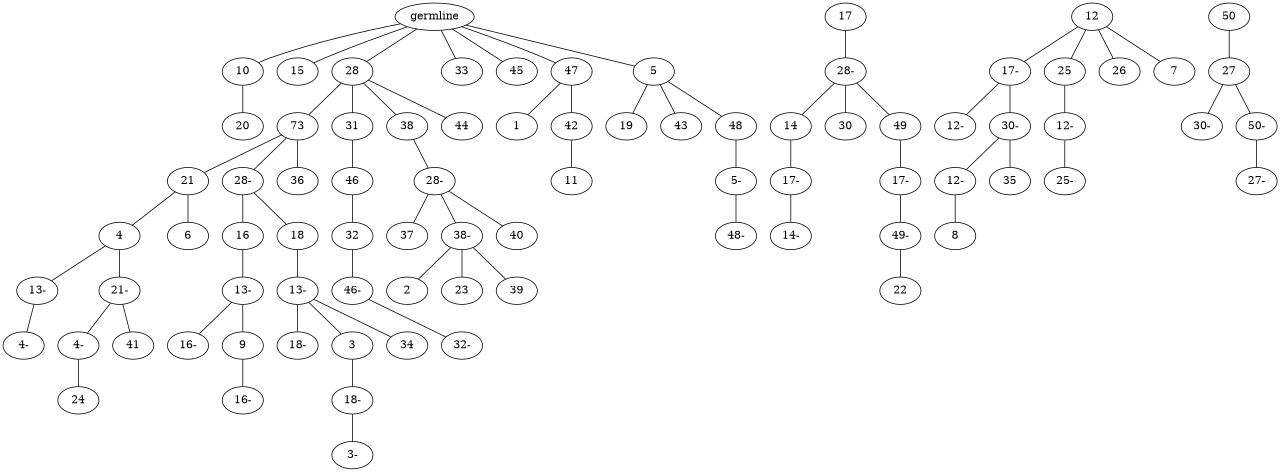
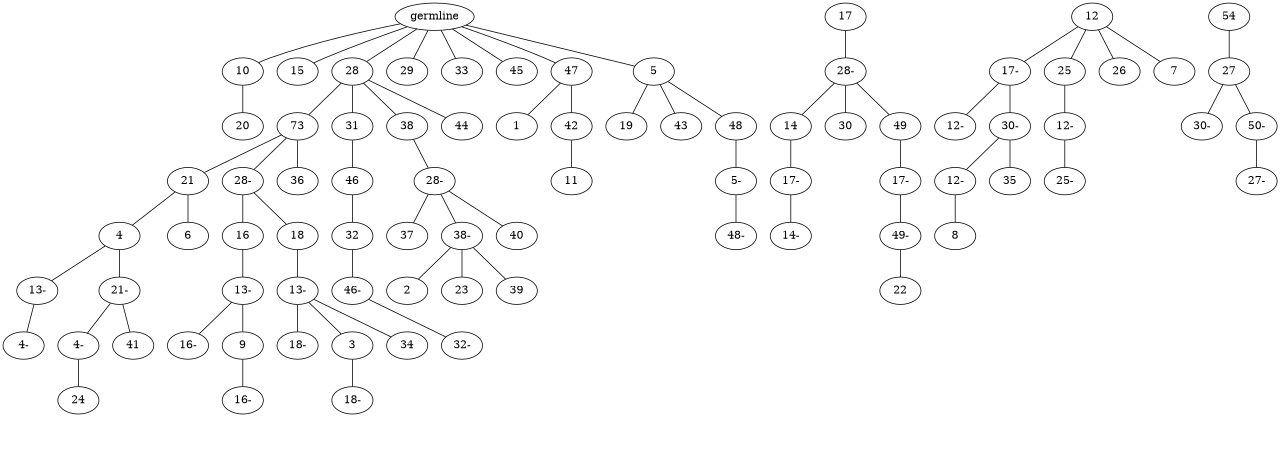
node "50": label "50" -> "54"
node "29": added
node "3-": removed
